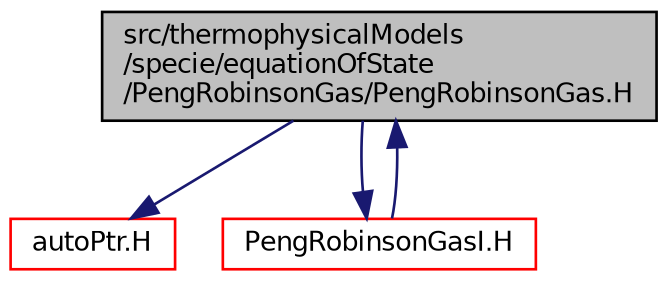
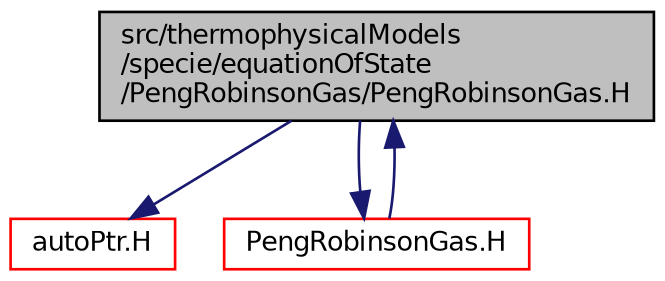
node "PengRobinsonGasI.H": label "PengRobinsonGasI.H" -> "PengRobinsonGas.H"
